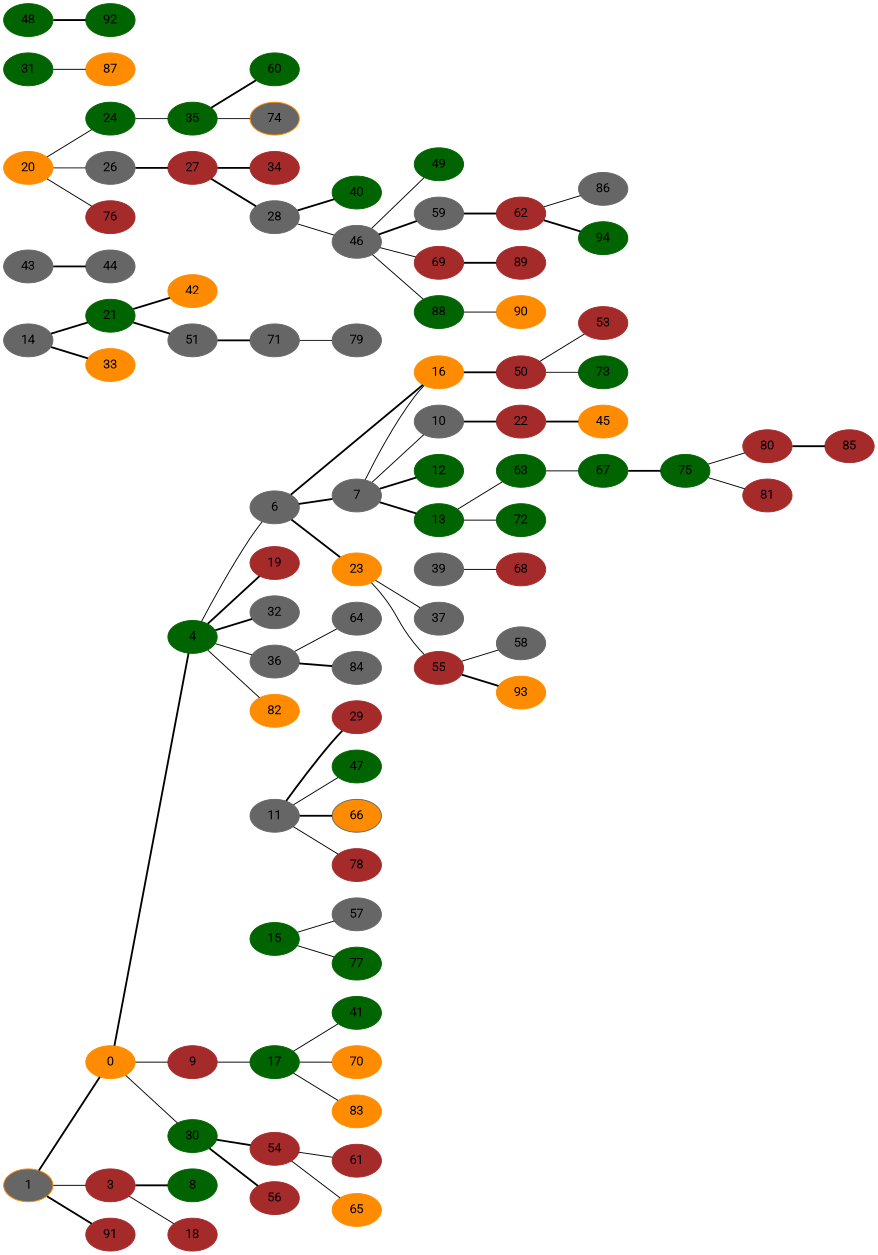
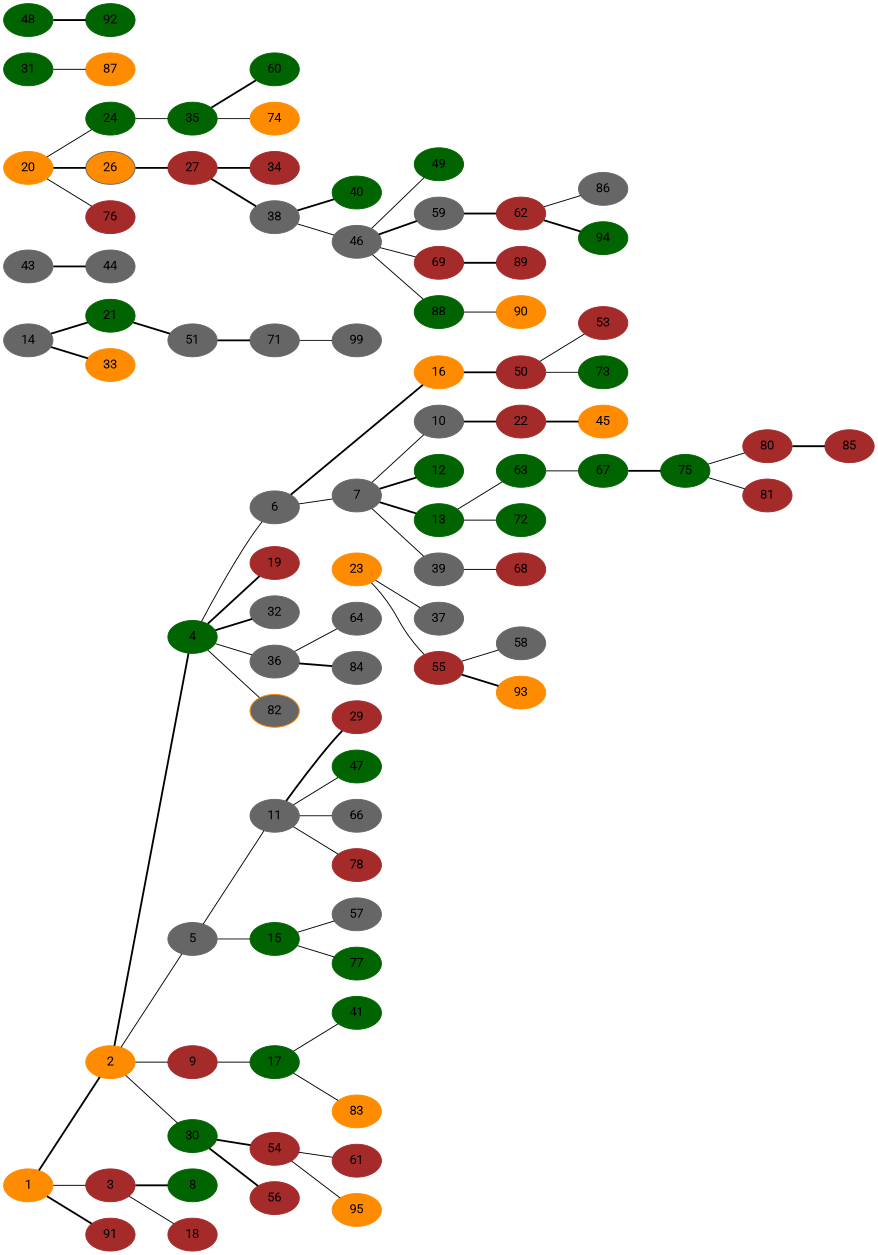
node "74": fillcolor gray40 -> darkorange
edge "20" -- "26": style solid -> bold
node "26": fillcolor gray40 -> darkorange
node "28": label "28" -> "38"
node "42": removed
node "79": label "79" -> "99"
edge "16" -- "7": now "39" -- "7"
edge "7" -- "6": style bold -> solid
edge "6" -- "23": removed
node "82": fillcolor darkorange -> gray40
edge "11" -- "66": style bold -> solid
node "66": fillcolor darkorange -> gray40
node "5": added
node "0": label "0" -> "2"
node "70": removed
node "1": fillcolor gray40 -> darkorange
node "65": label "65" -> "95"
